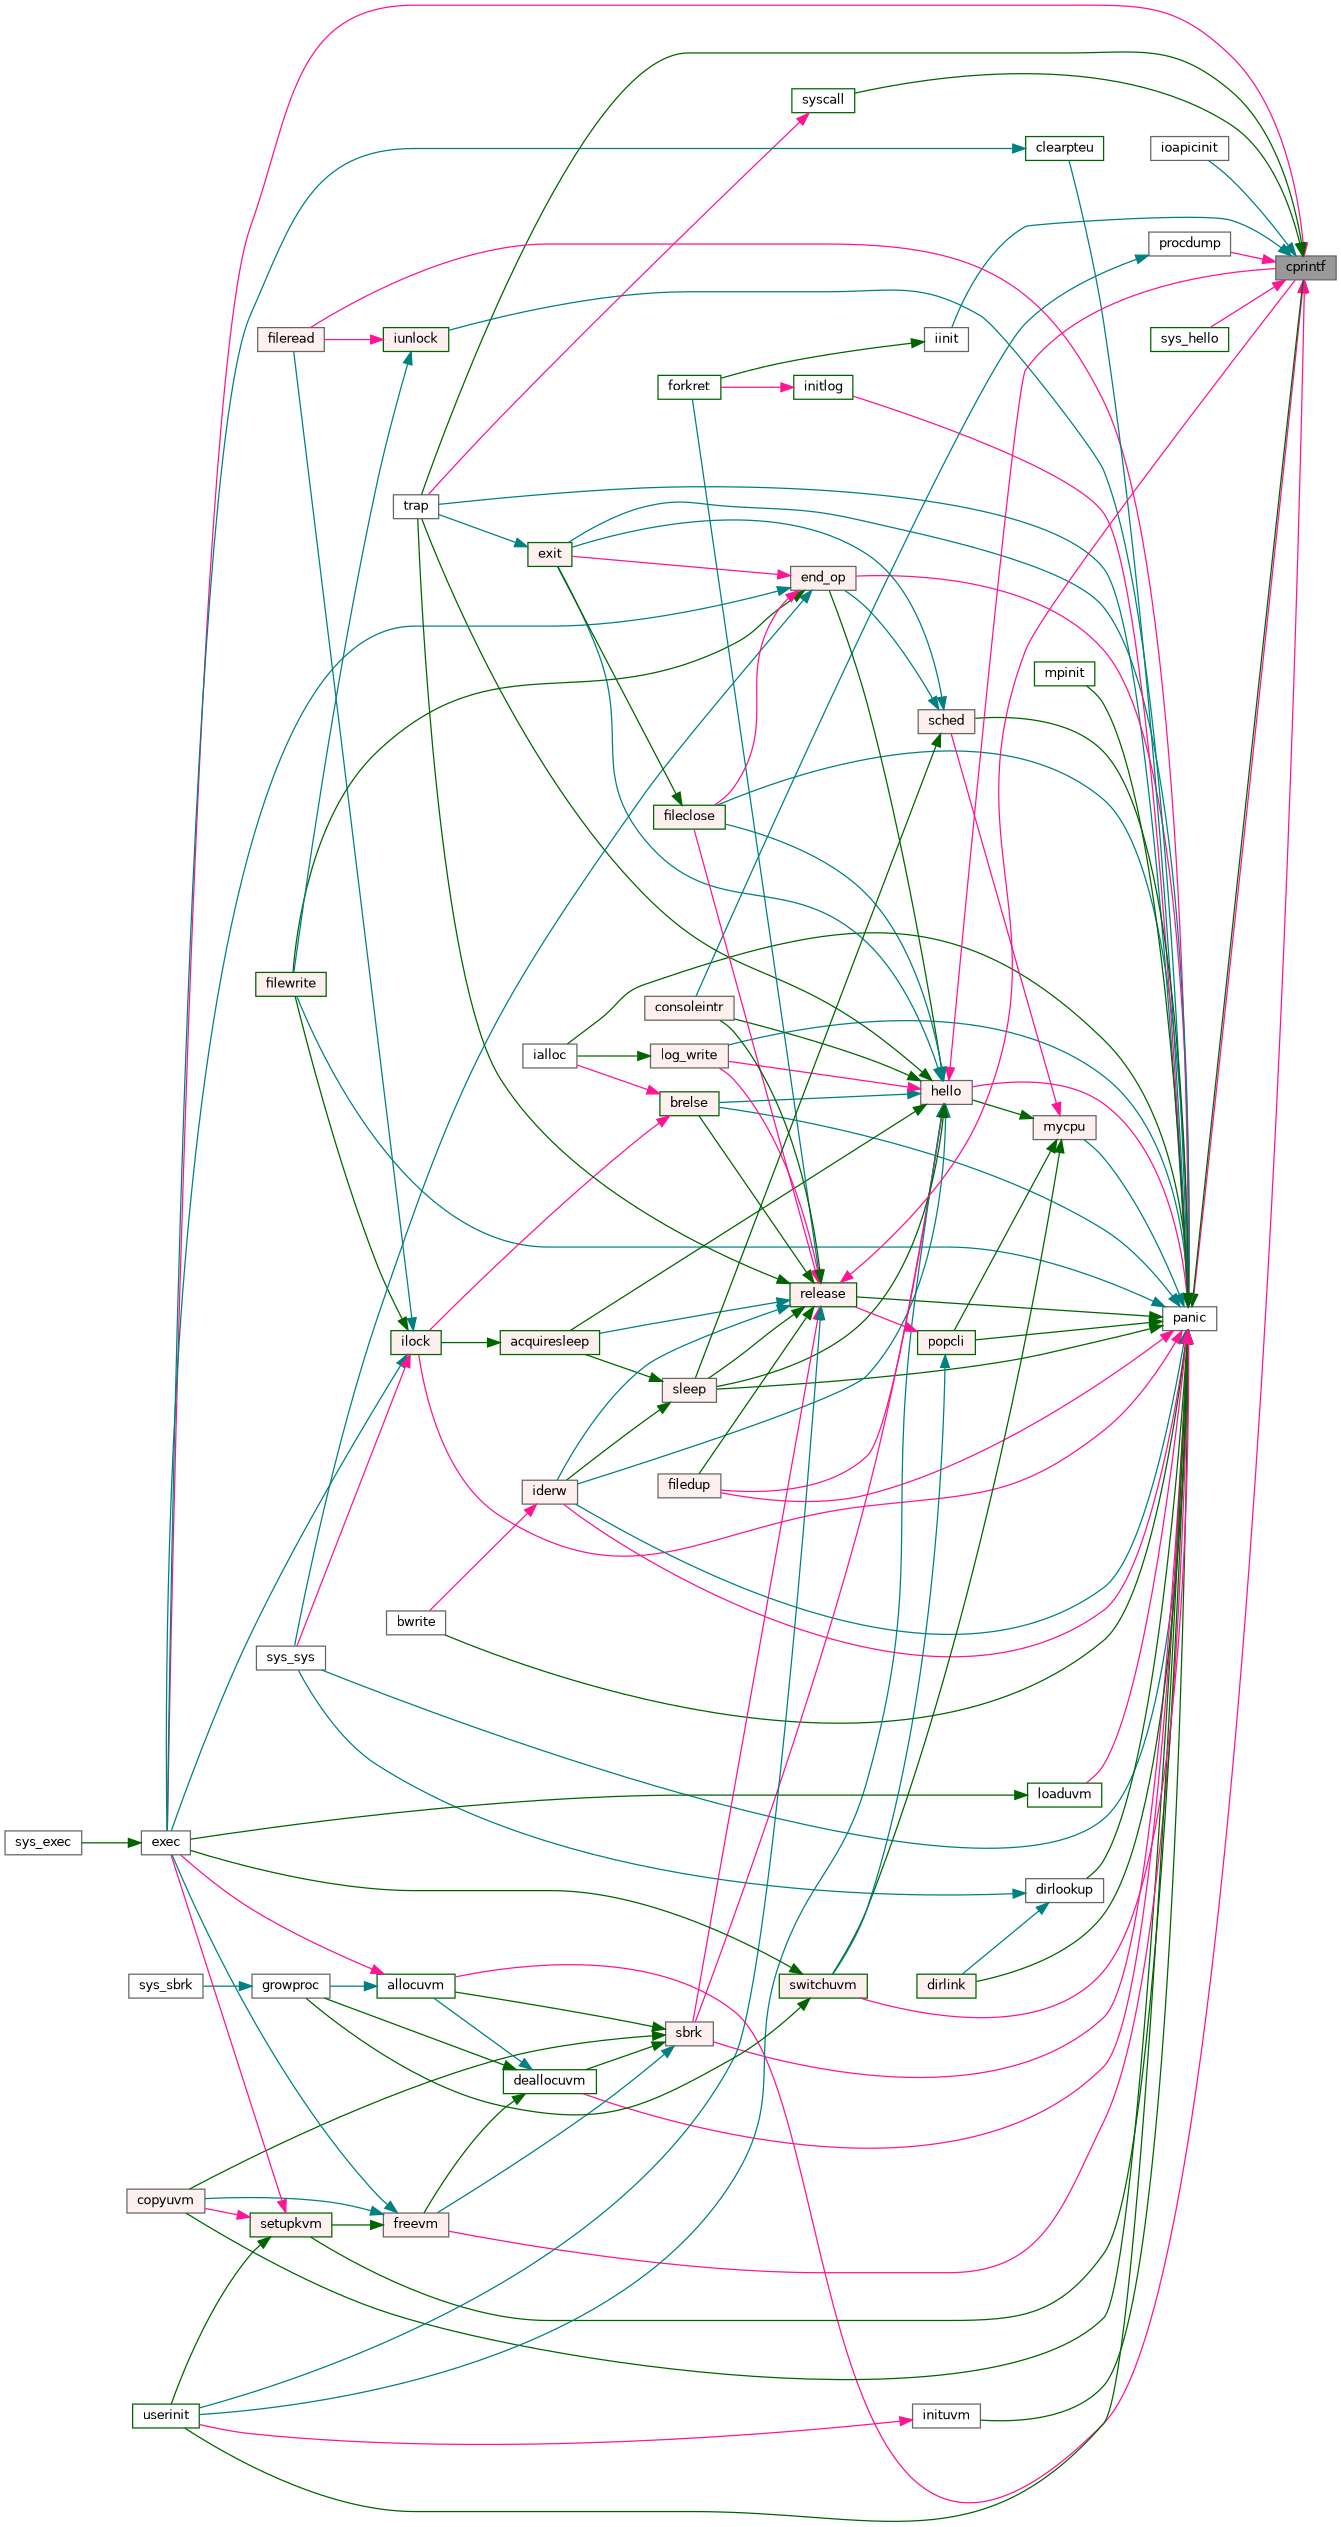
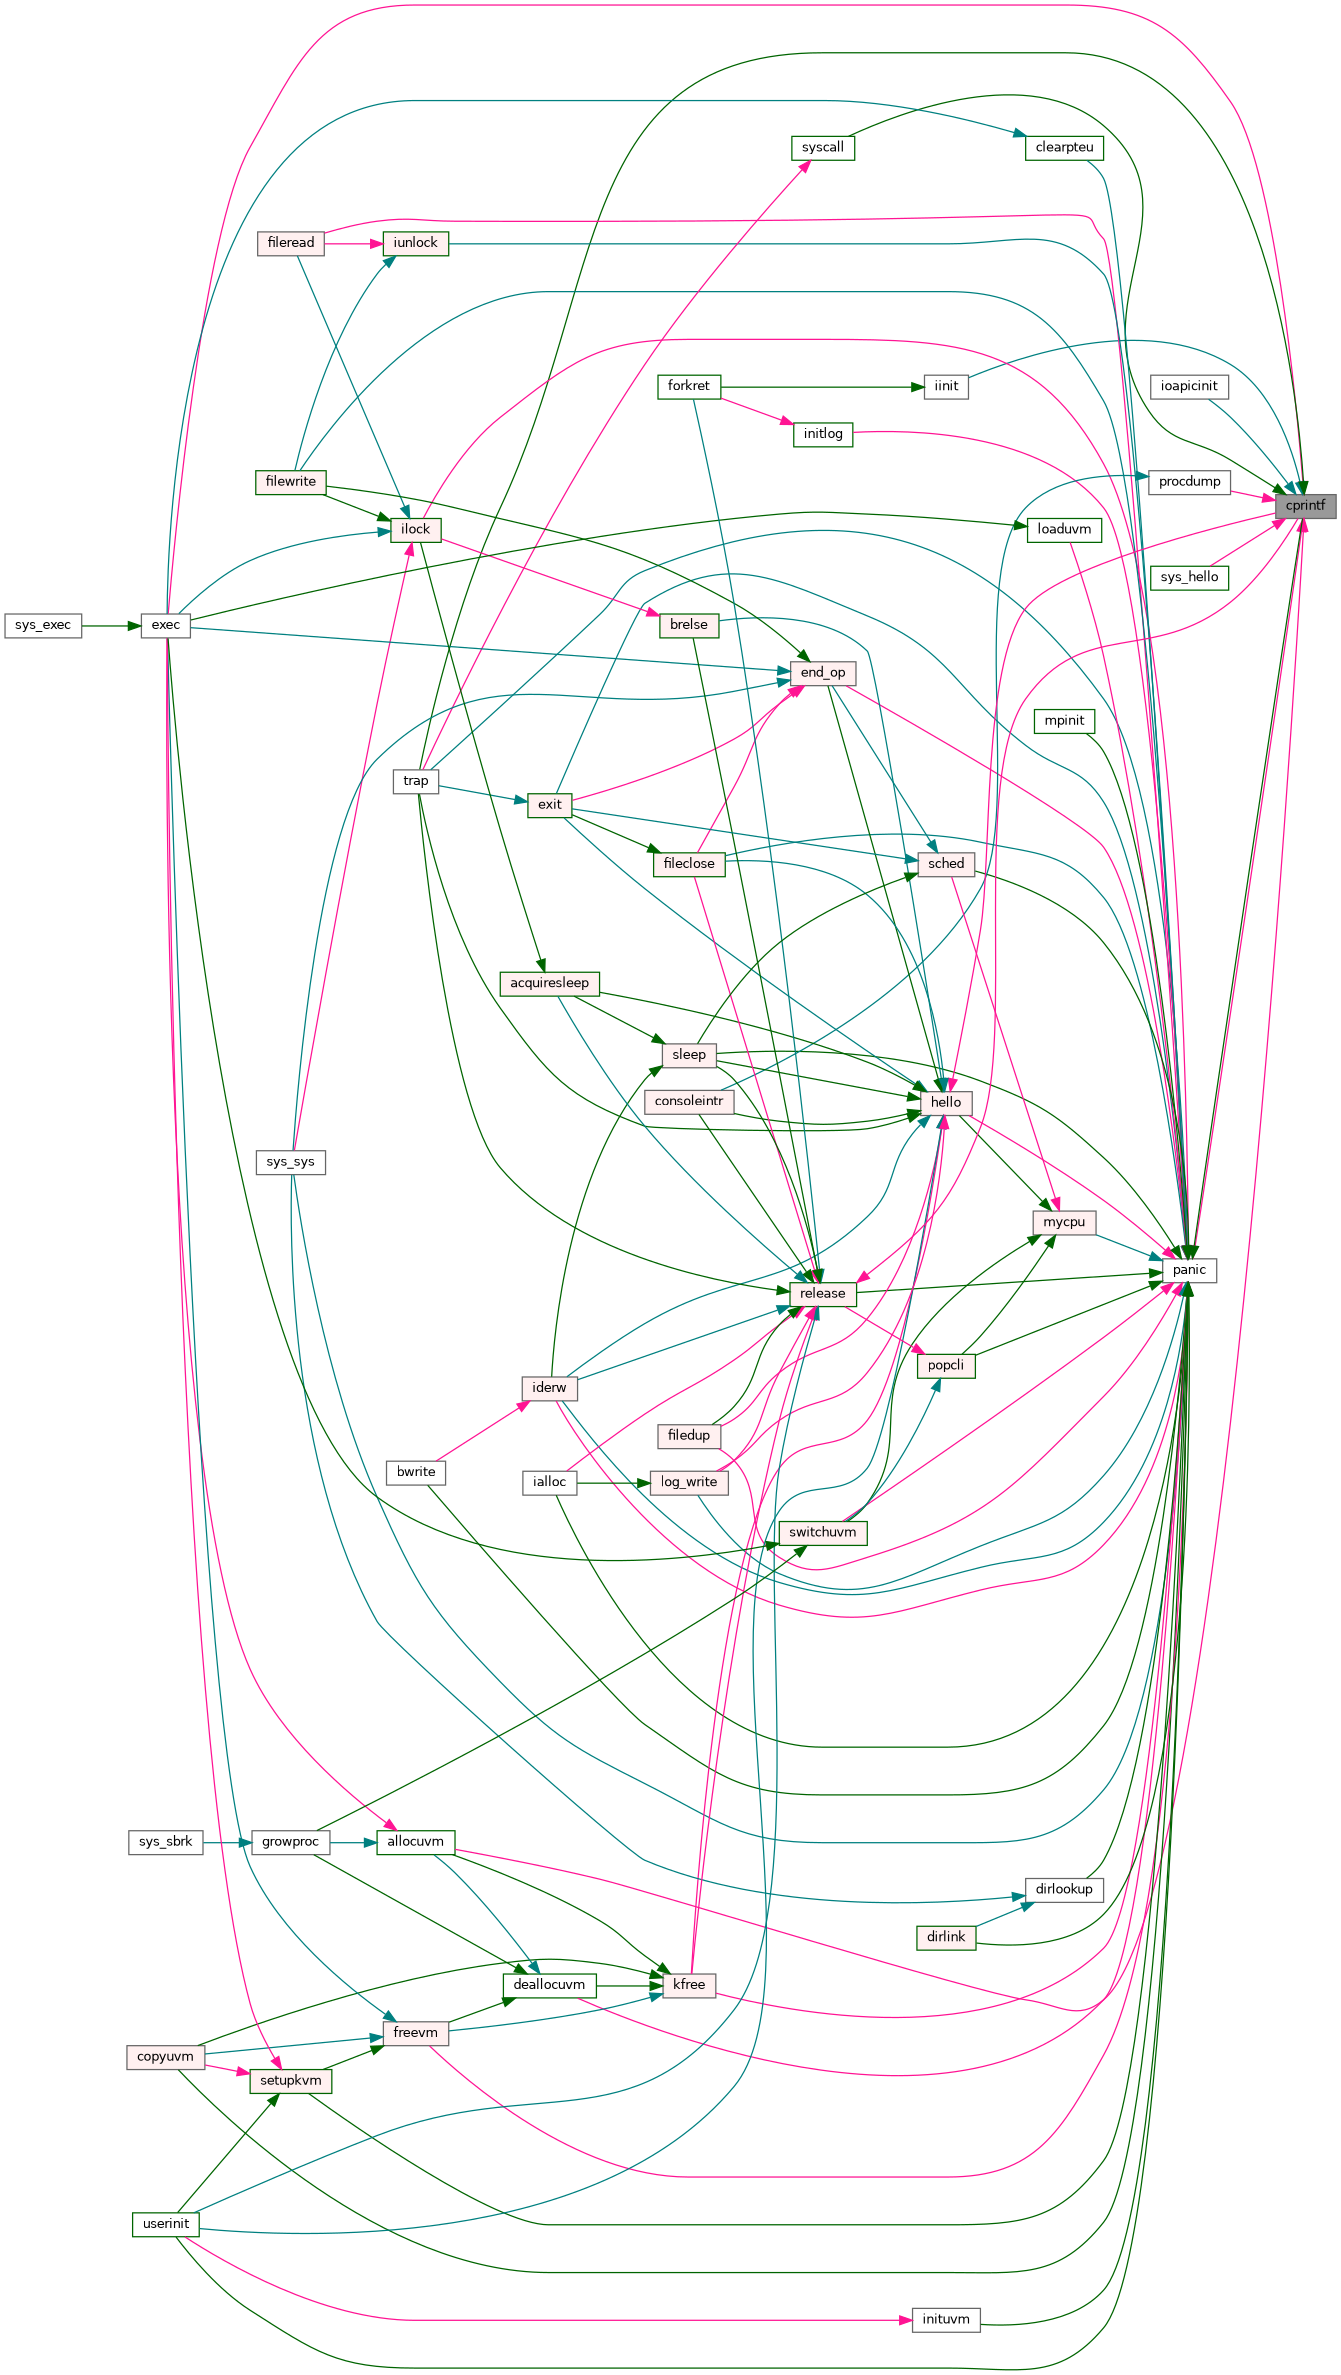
edge "ialloc" -> "brelse": now "ialloc" -> "release"
edge "brelse" -> "panic": removed
node "sbrk": label "sbrk" -> "kfree"
